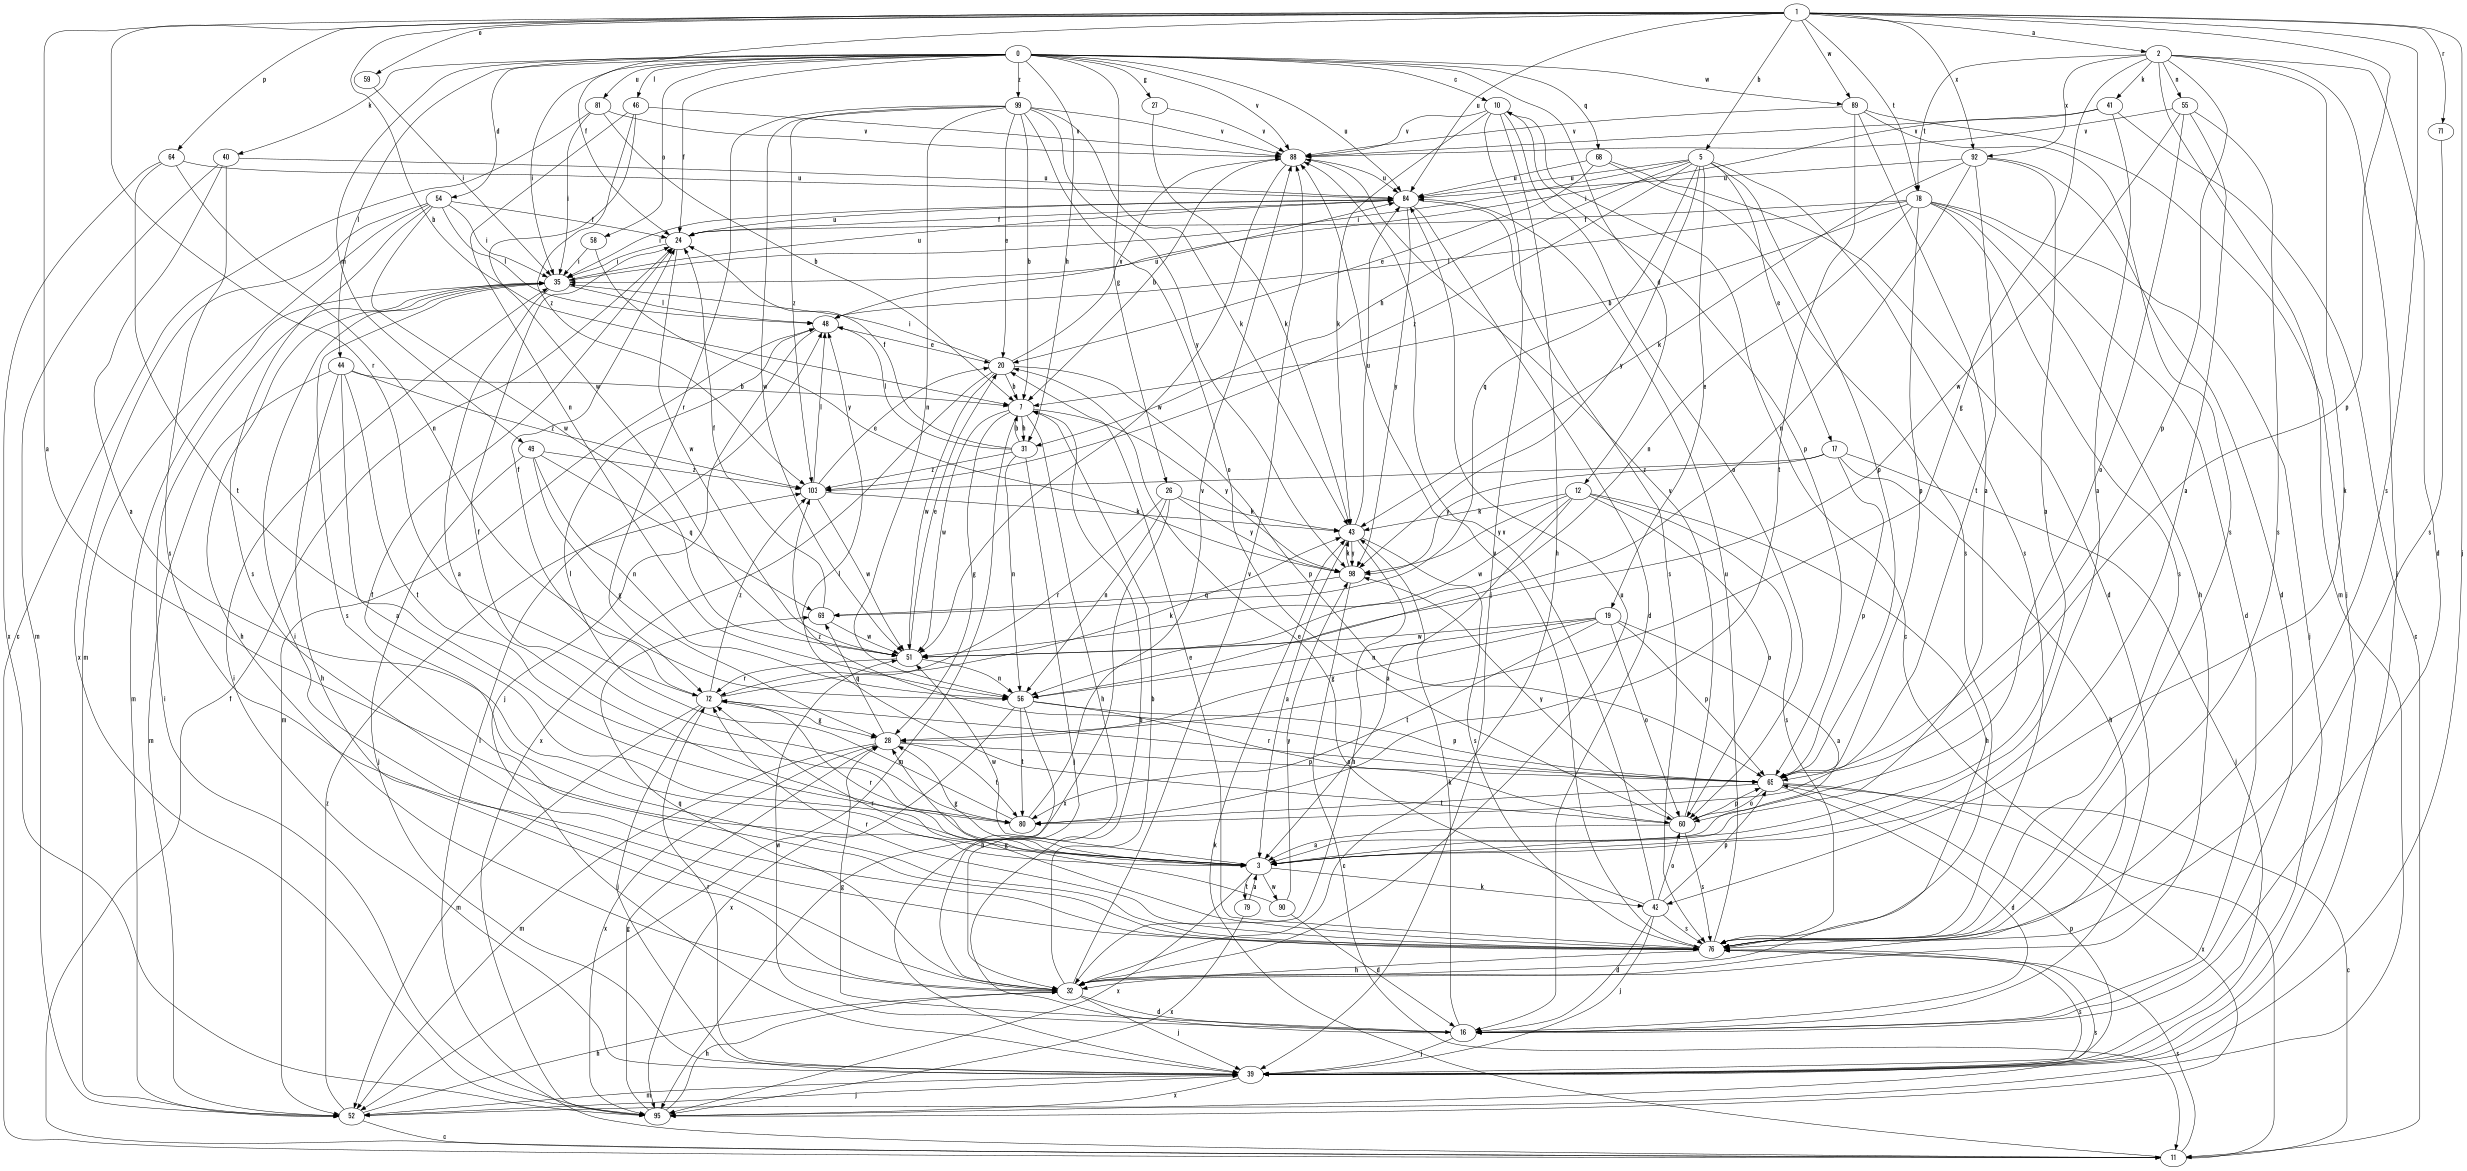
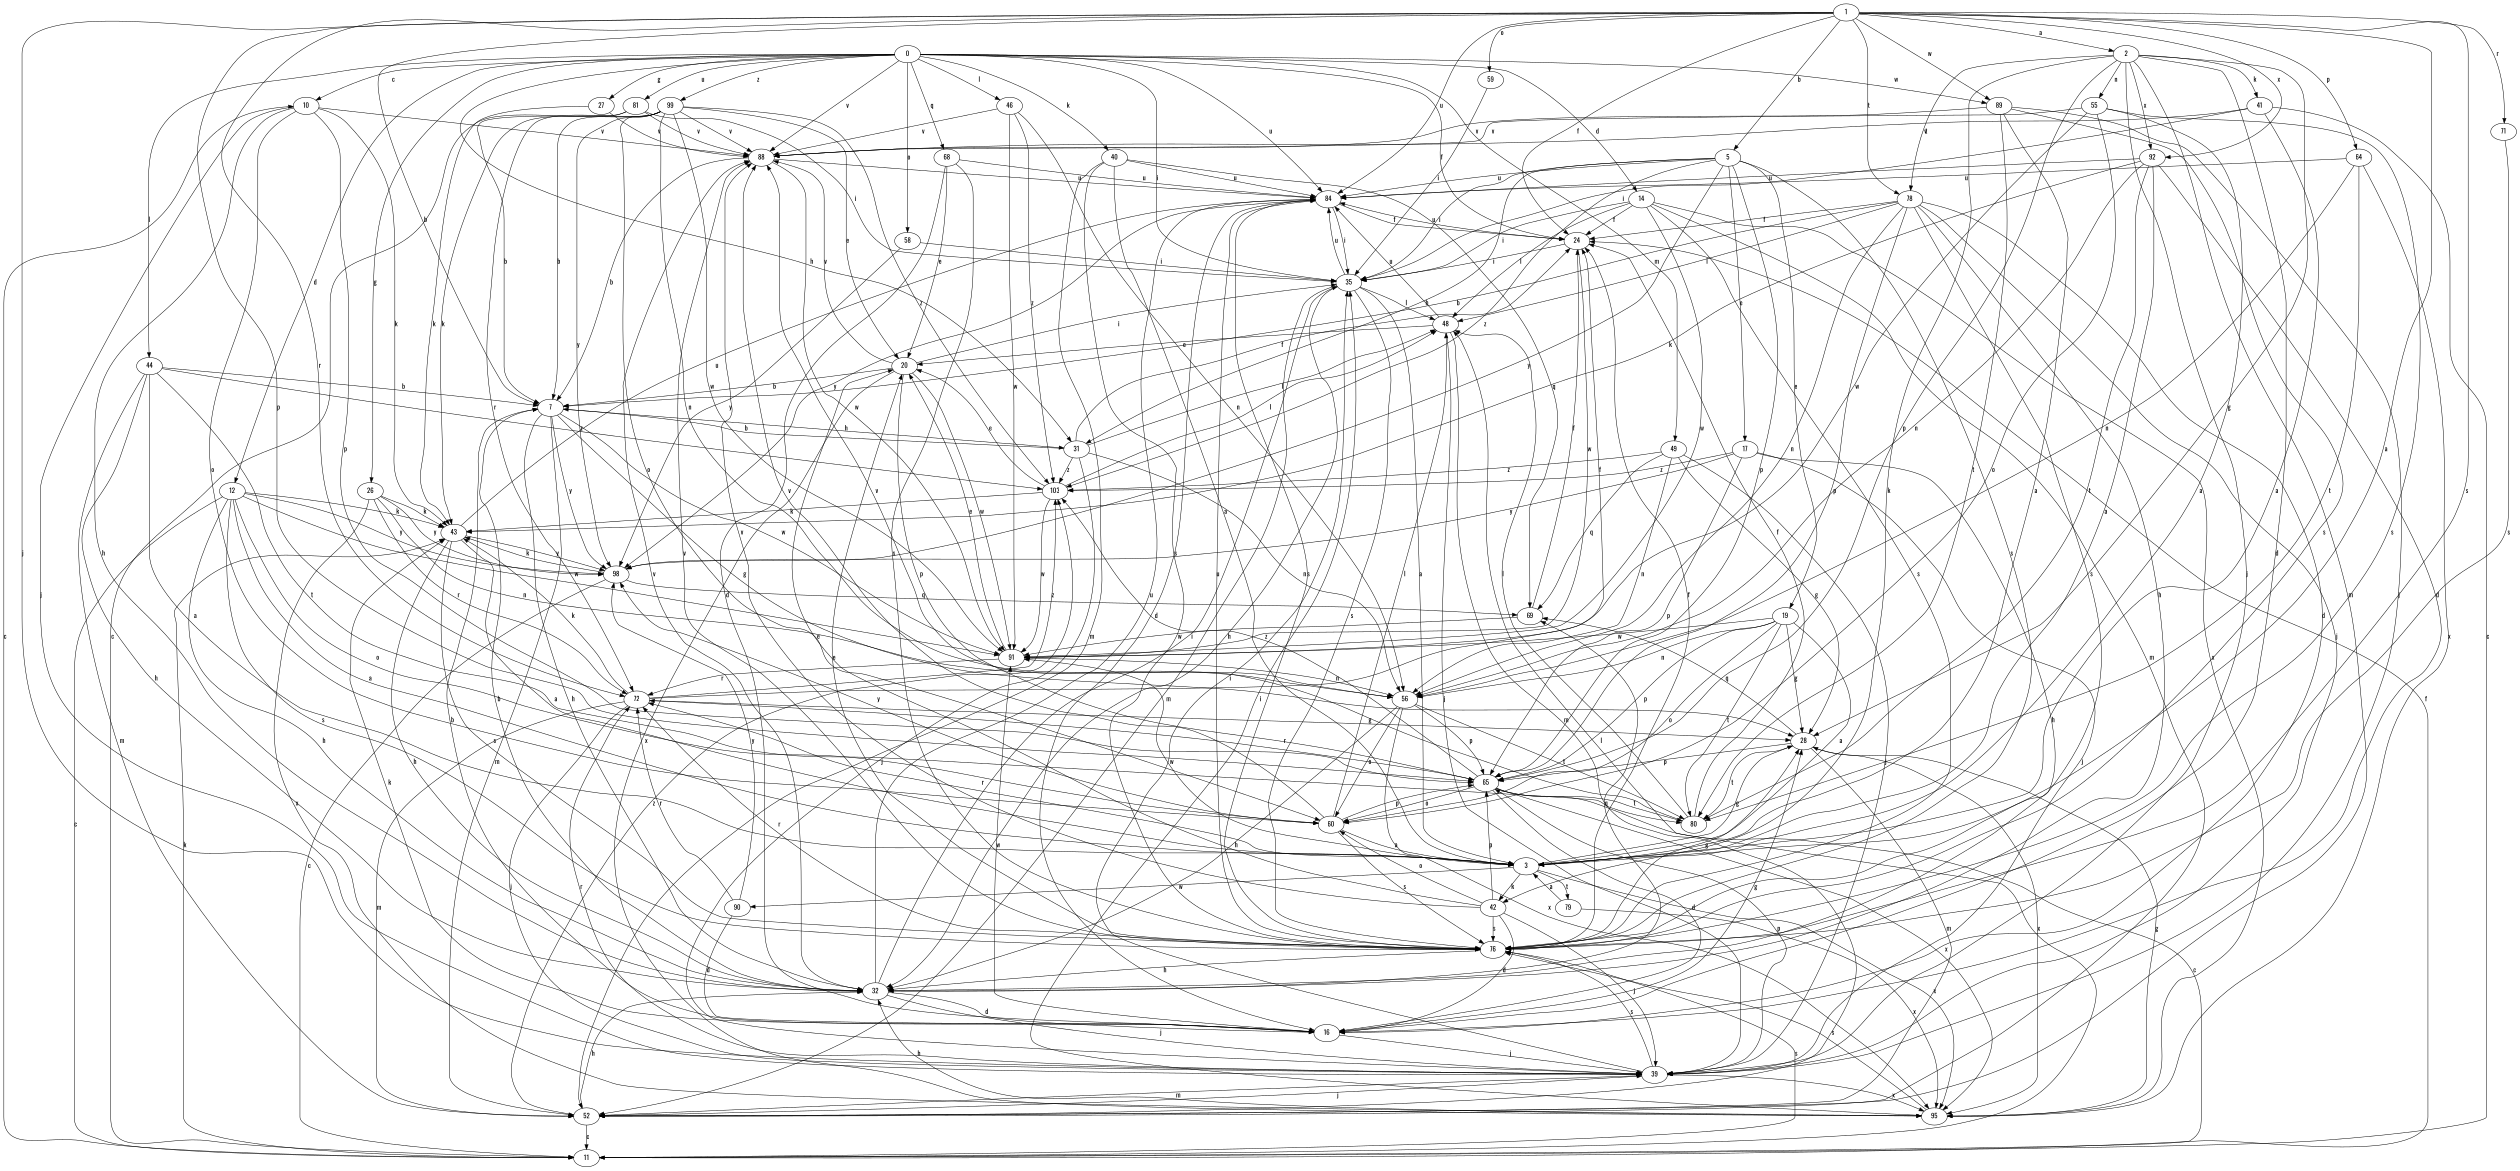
node "54": label "54" -> "14"
edge "5" -> "69": now "40" -> "69"
node "51": label "51" -> "91"
edge "12" -> "11": added, label "c"
